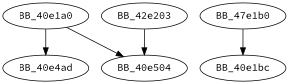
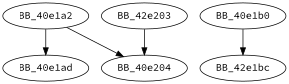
node "BB_40e1a0": label "BB_40e1a0" -> "BB_40e1a2"
node "BB_47e1b0": label "BB_47e1b0" -> "BB_40e1b0"
node "BB_40e4ad": label "BB_40e4ad" -> "BB_40e1ad"
node "BB_40e504": label "BB_40e504" -> "BB_40e204"
node "BB_40e1bc": label "BB_40e1bc" -> "BB_42e1bc"
